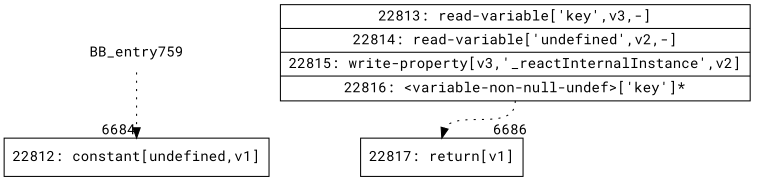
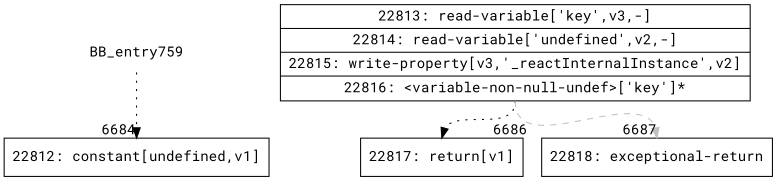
node "22818: exceptional-return": added
